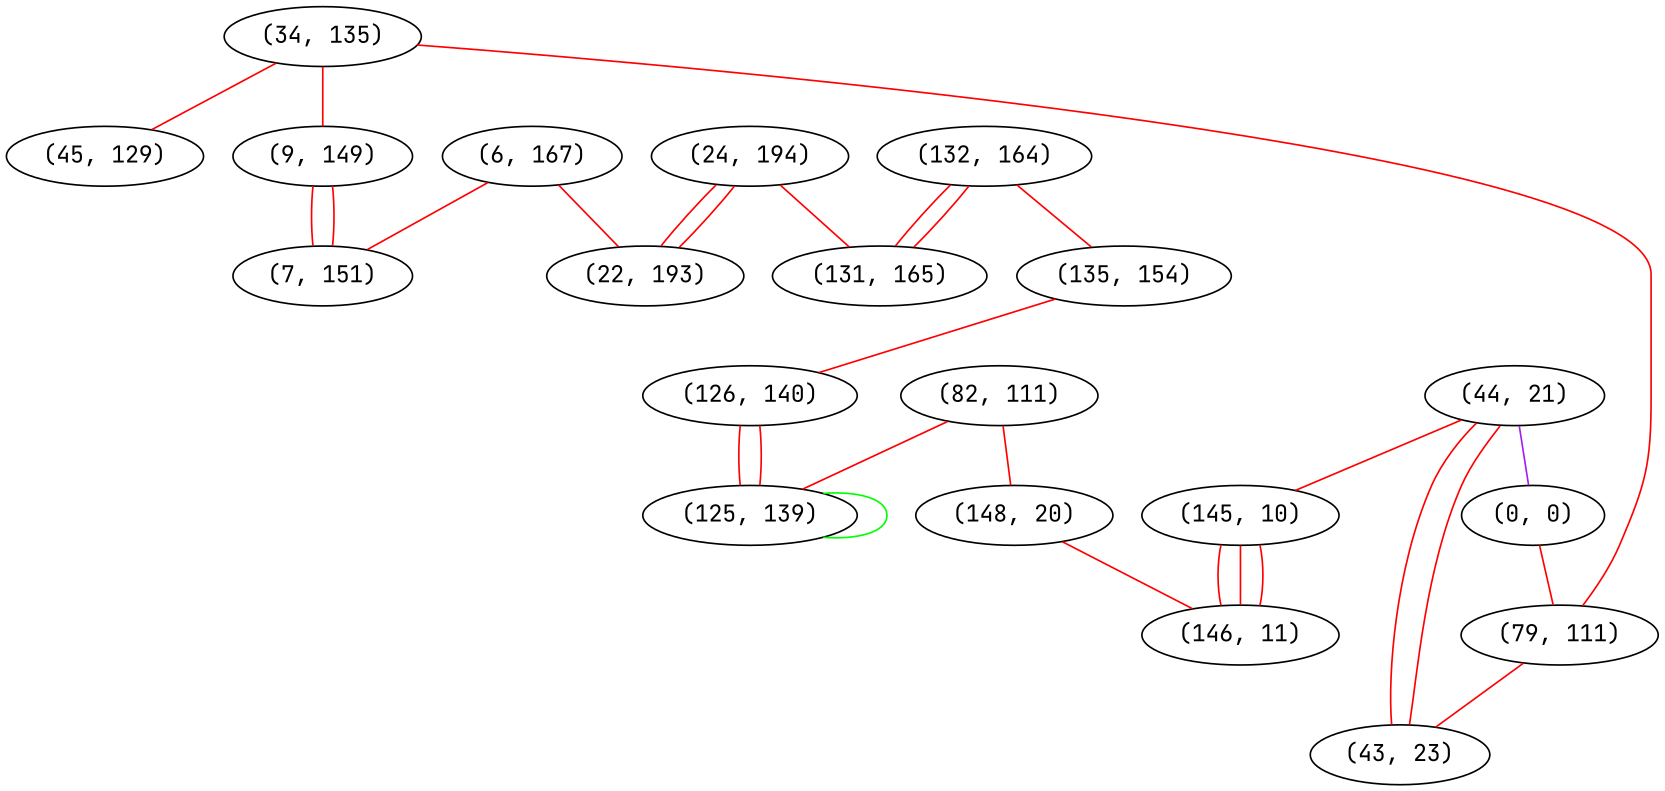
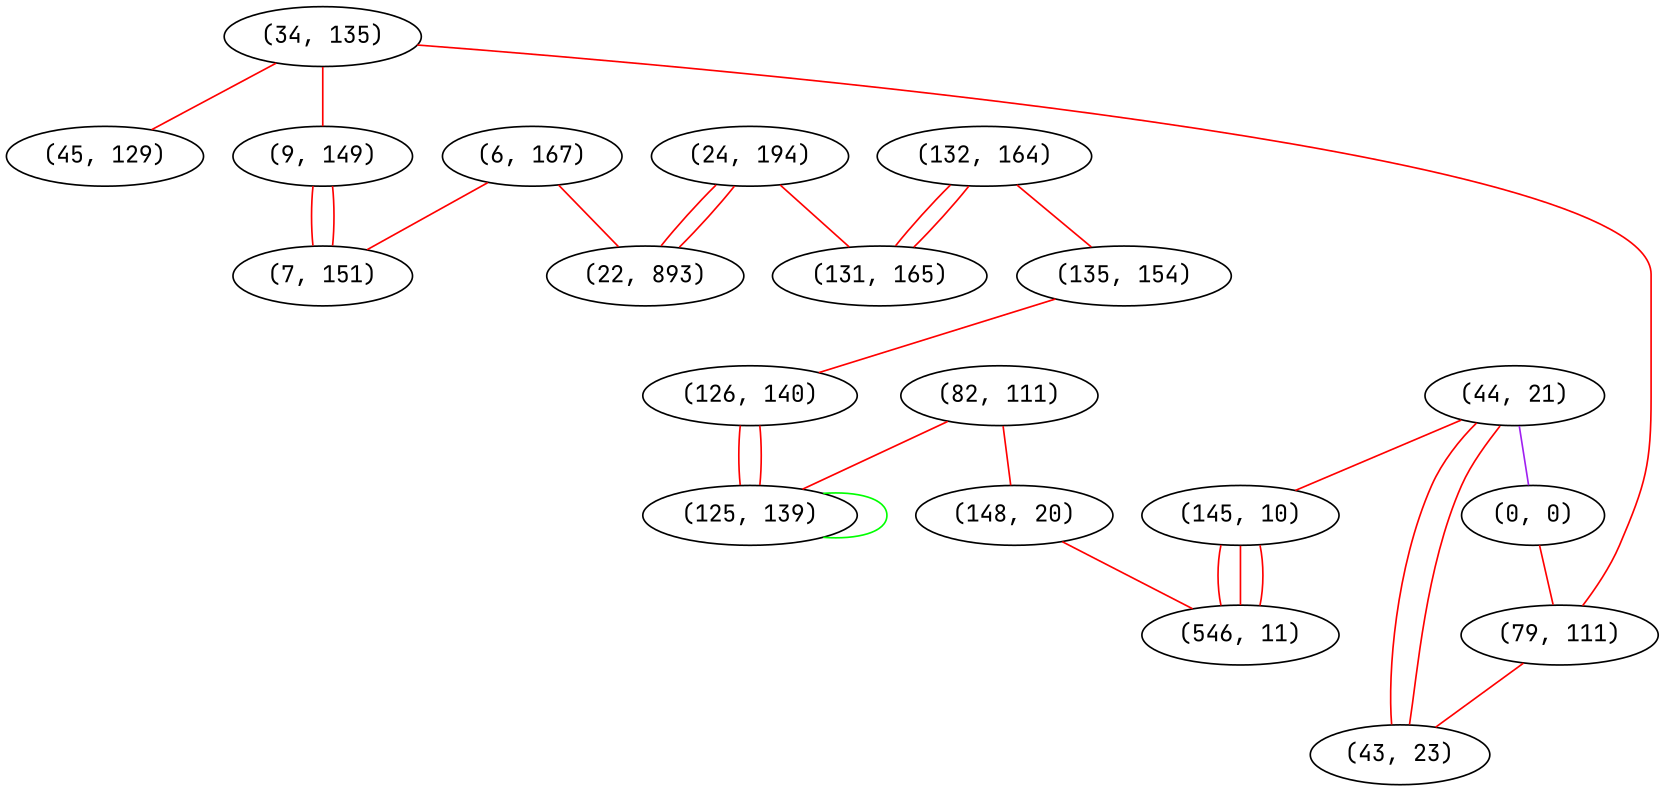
node "(22, 193)": label "(22, 193)" -> "(22, 893)"
node "(146, 11)": label "(146, 11)" -> "(546, 11)"
